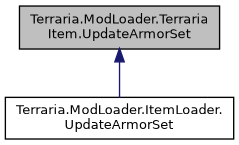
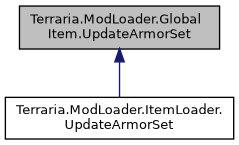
node "Terraria.ModLoader.Terraria Item.UpdateArmorSet": label "Terraria.ModLoader.Terraria Item.UpdateArmorSet" -> "Terraria.ModLoader.Global Item.UpdateArmorSet"
